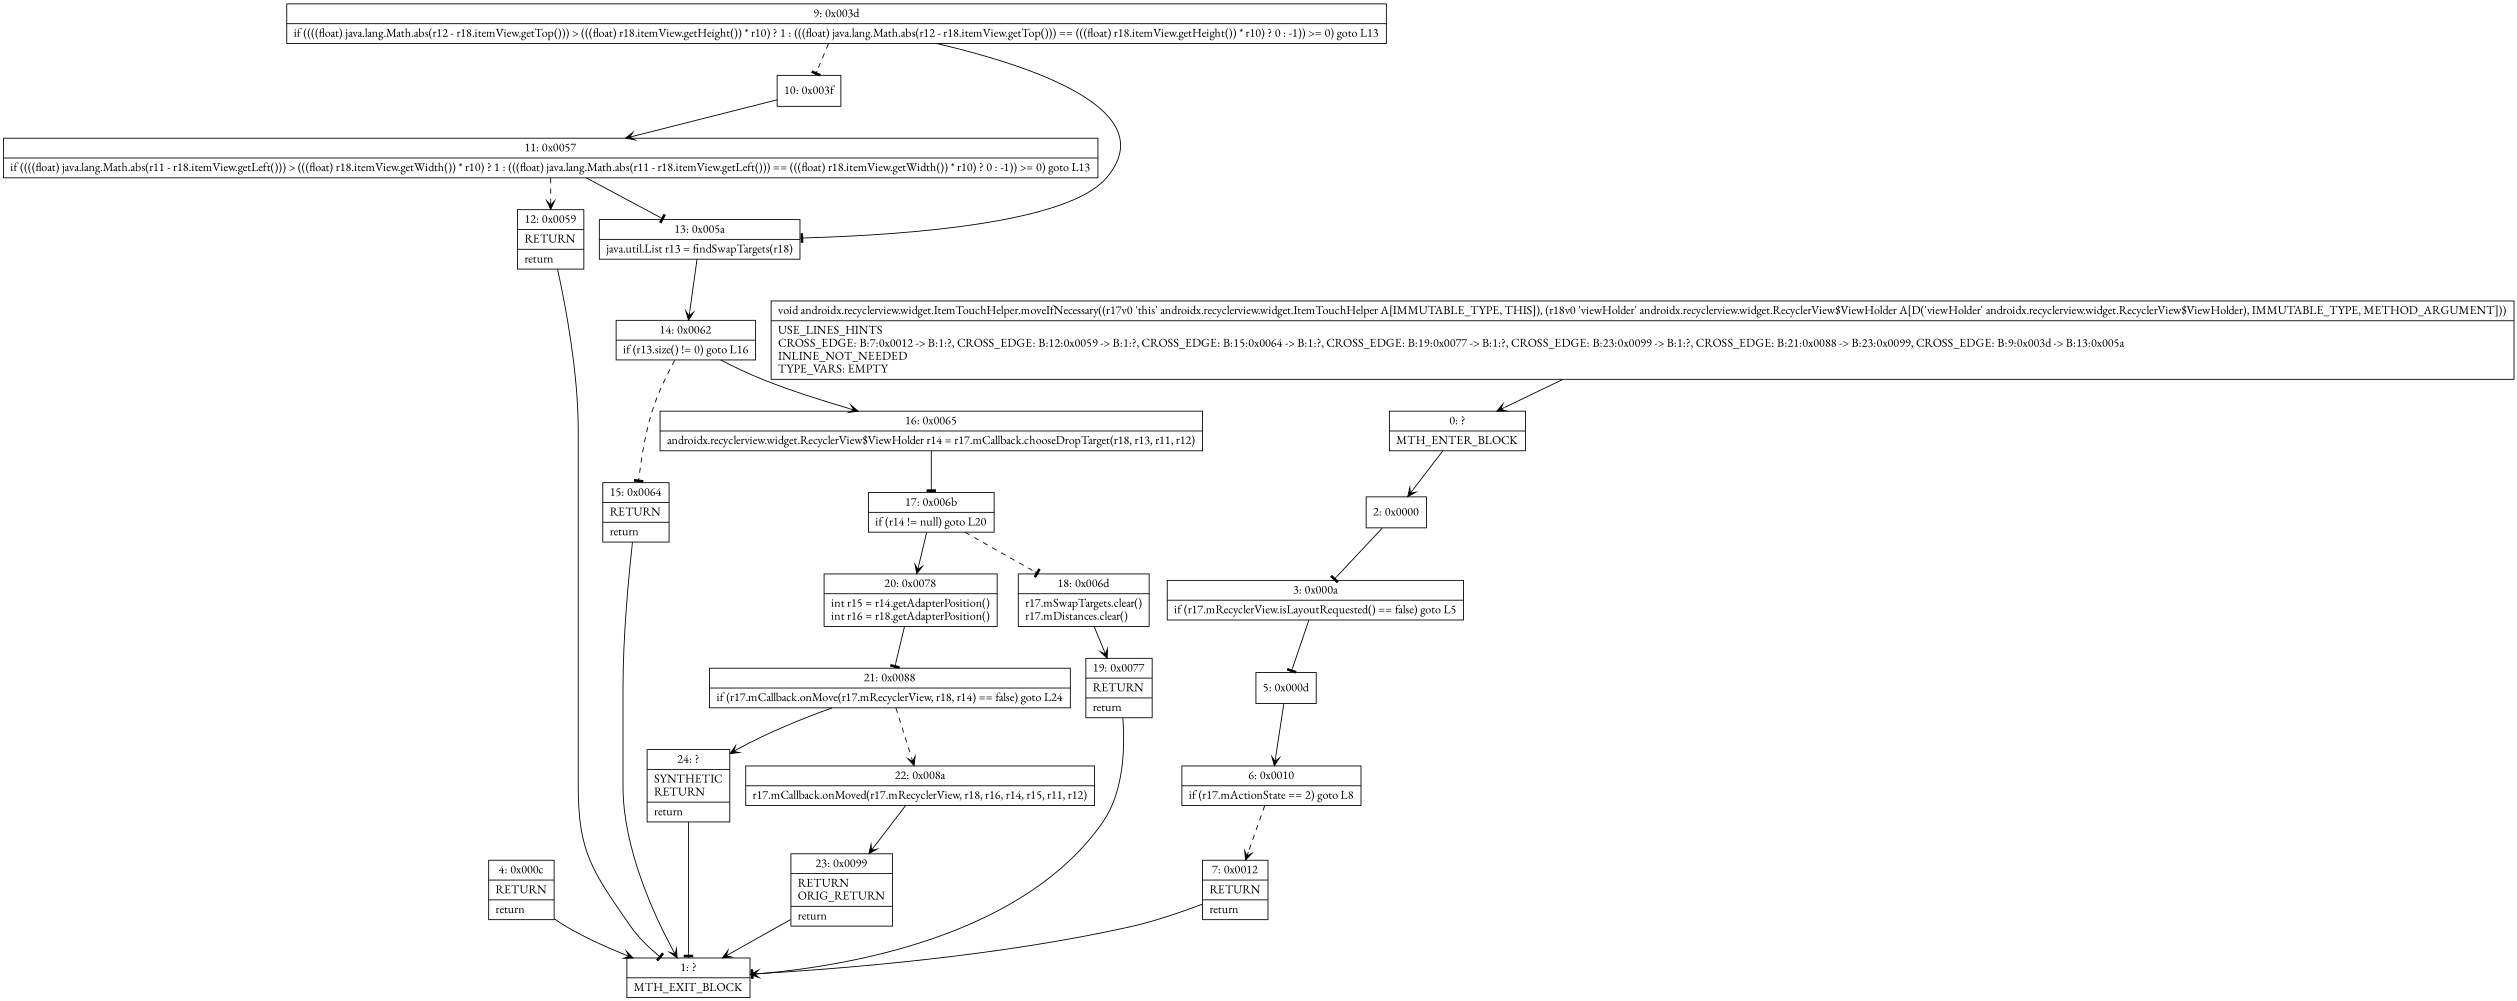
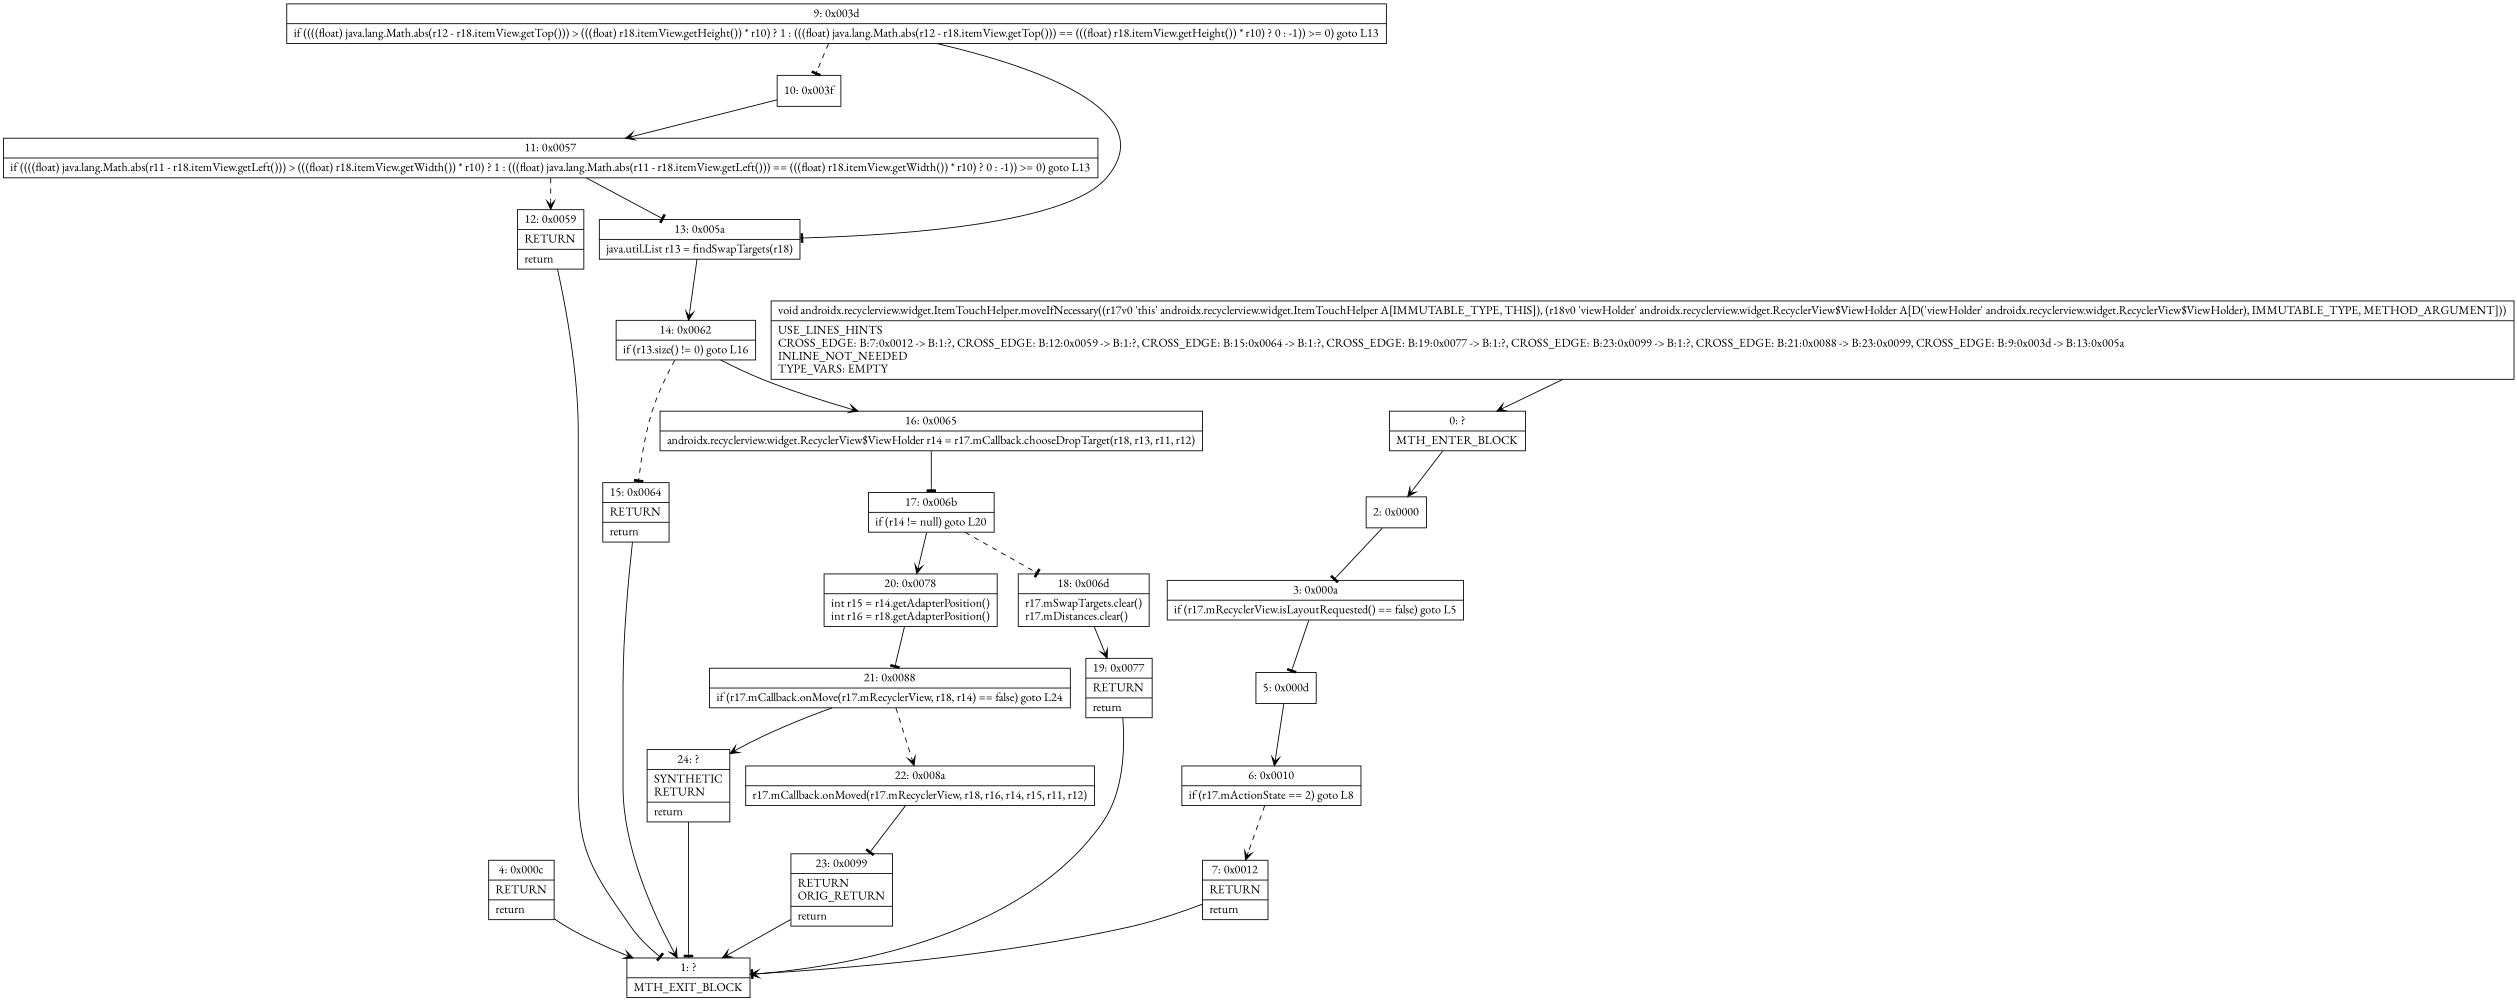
edge "22: 0x008a" -> "23: 0x0099": arrowhead vee -> tee
